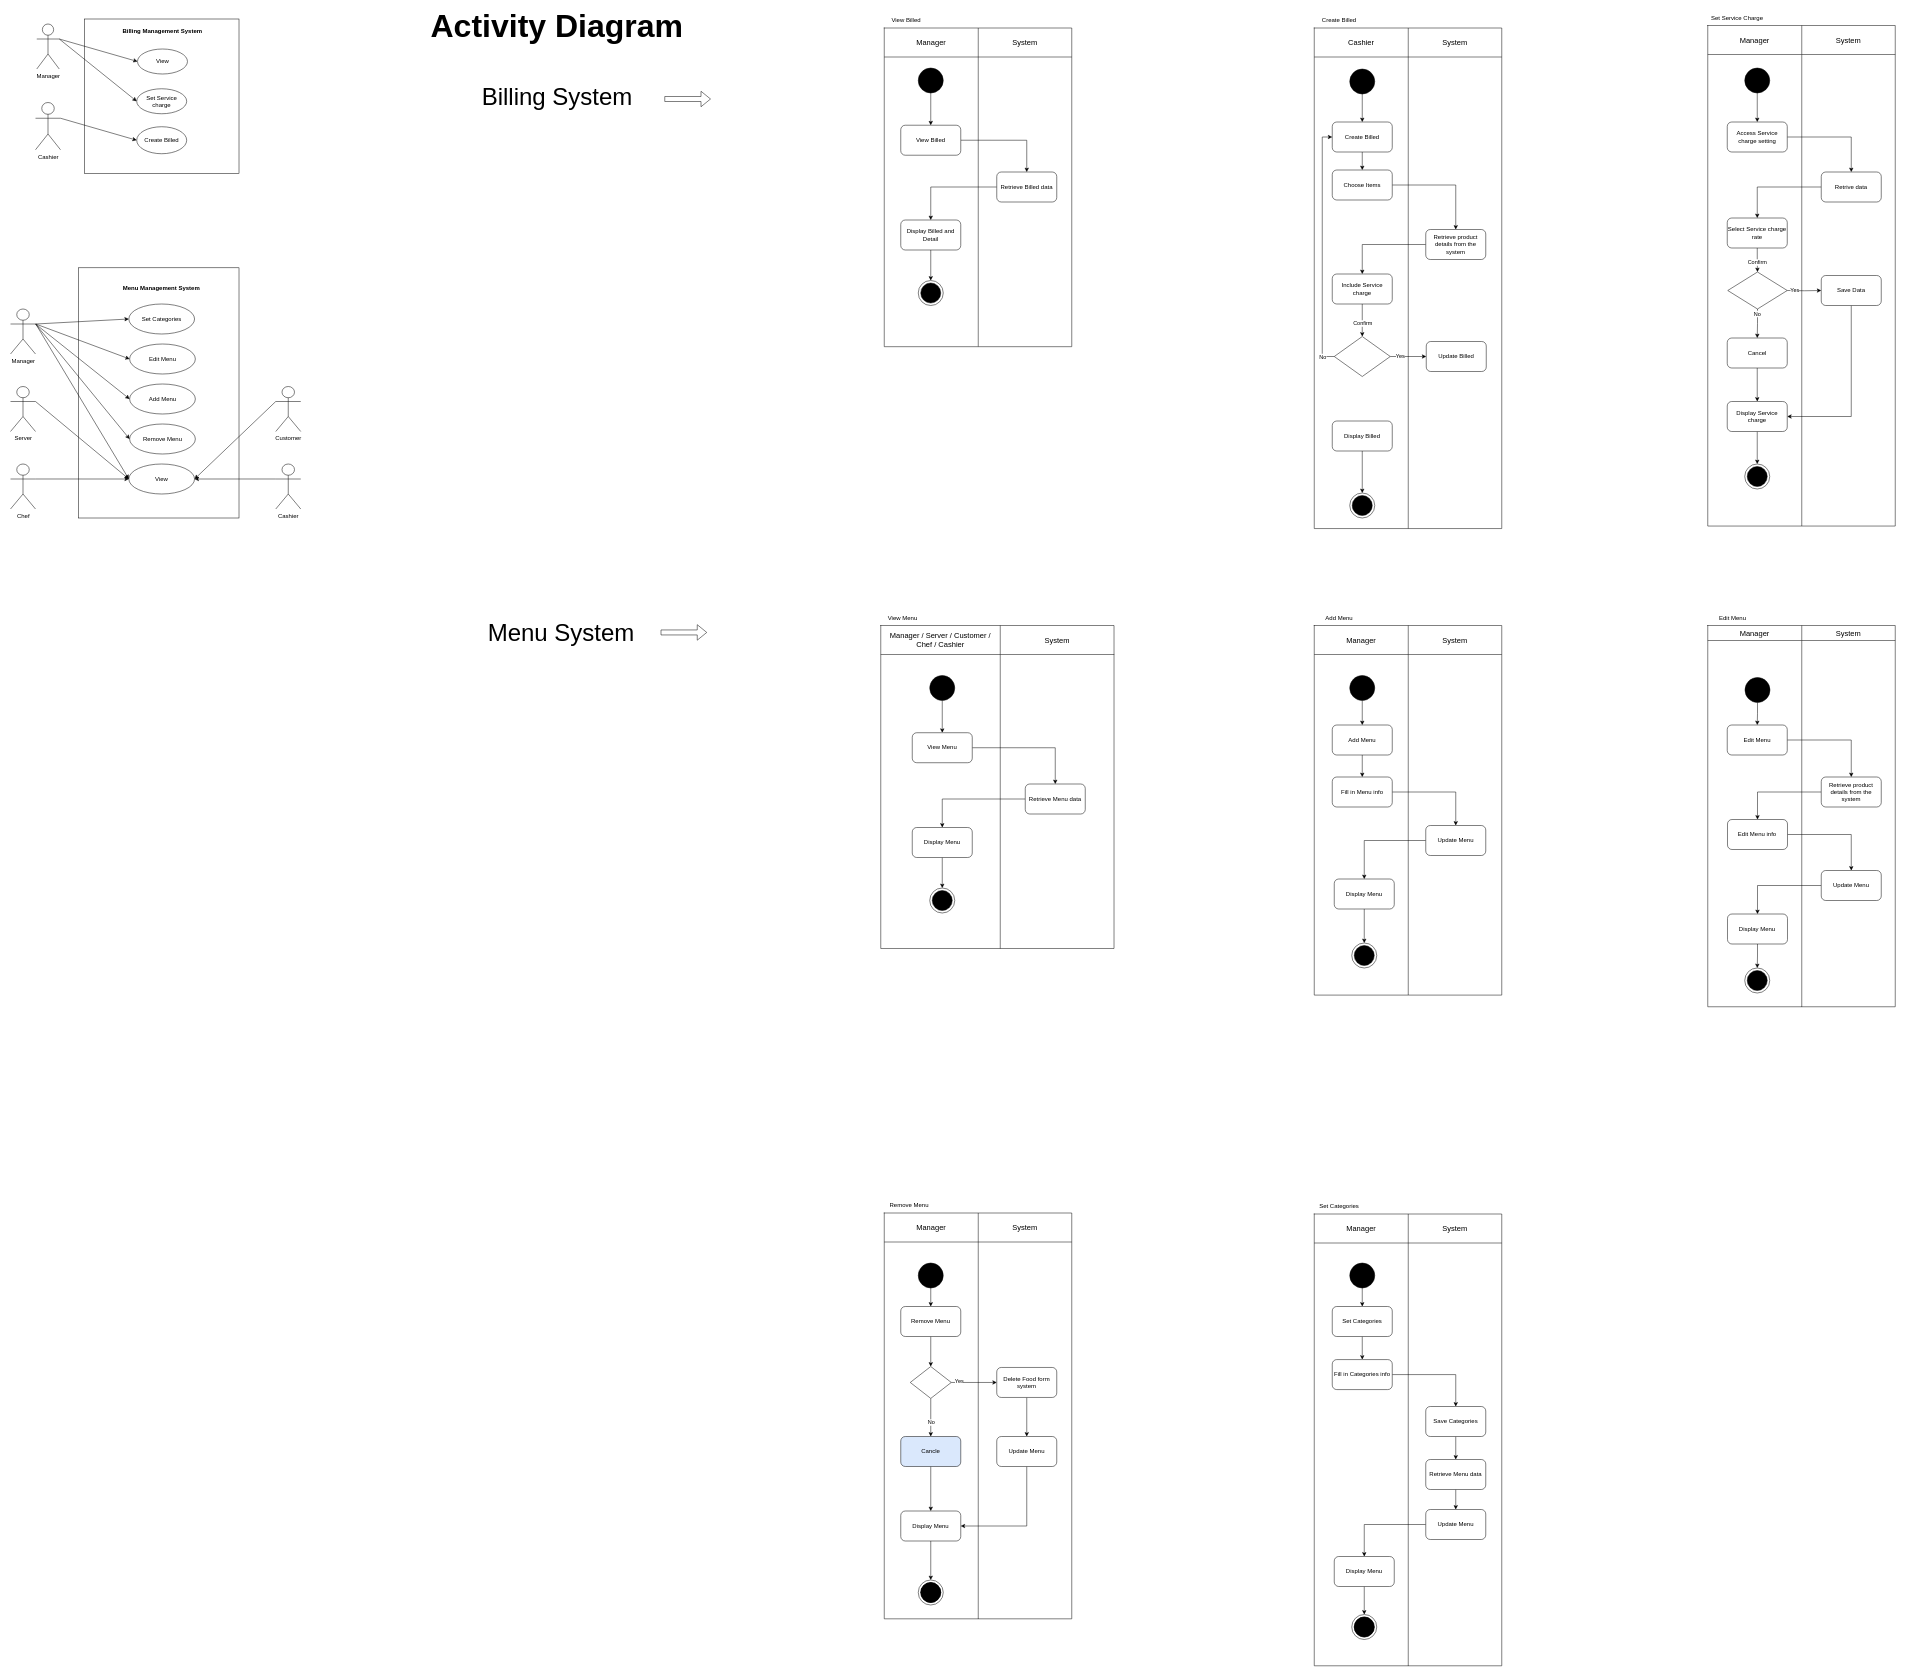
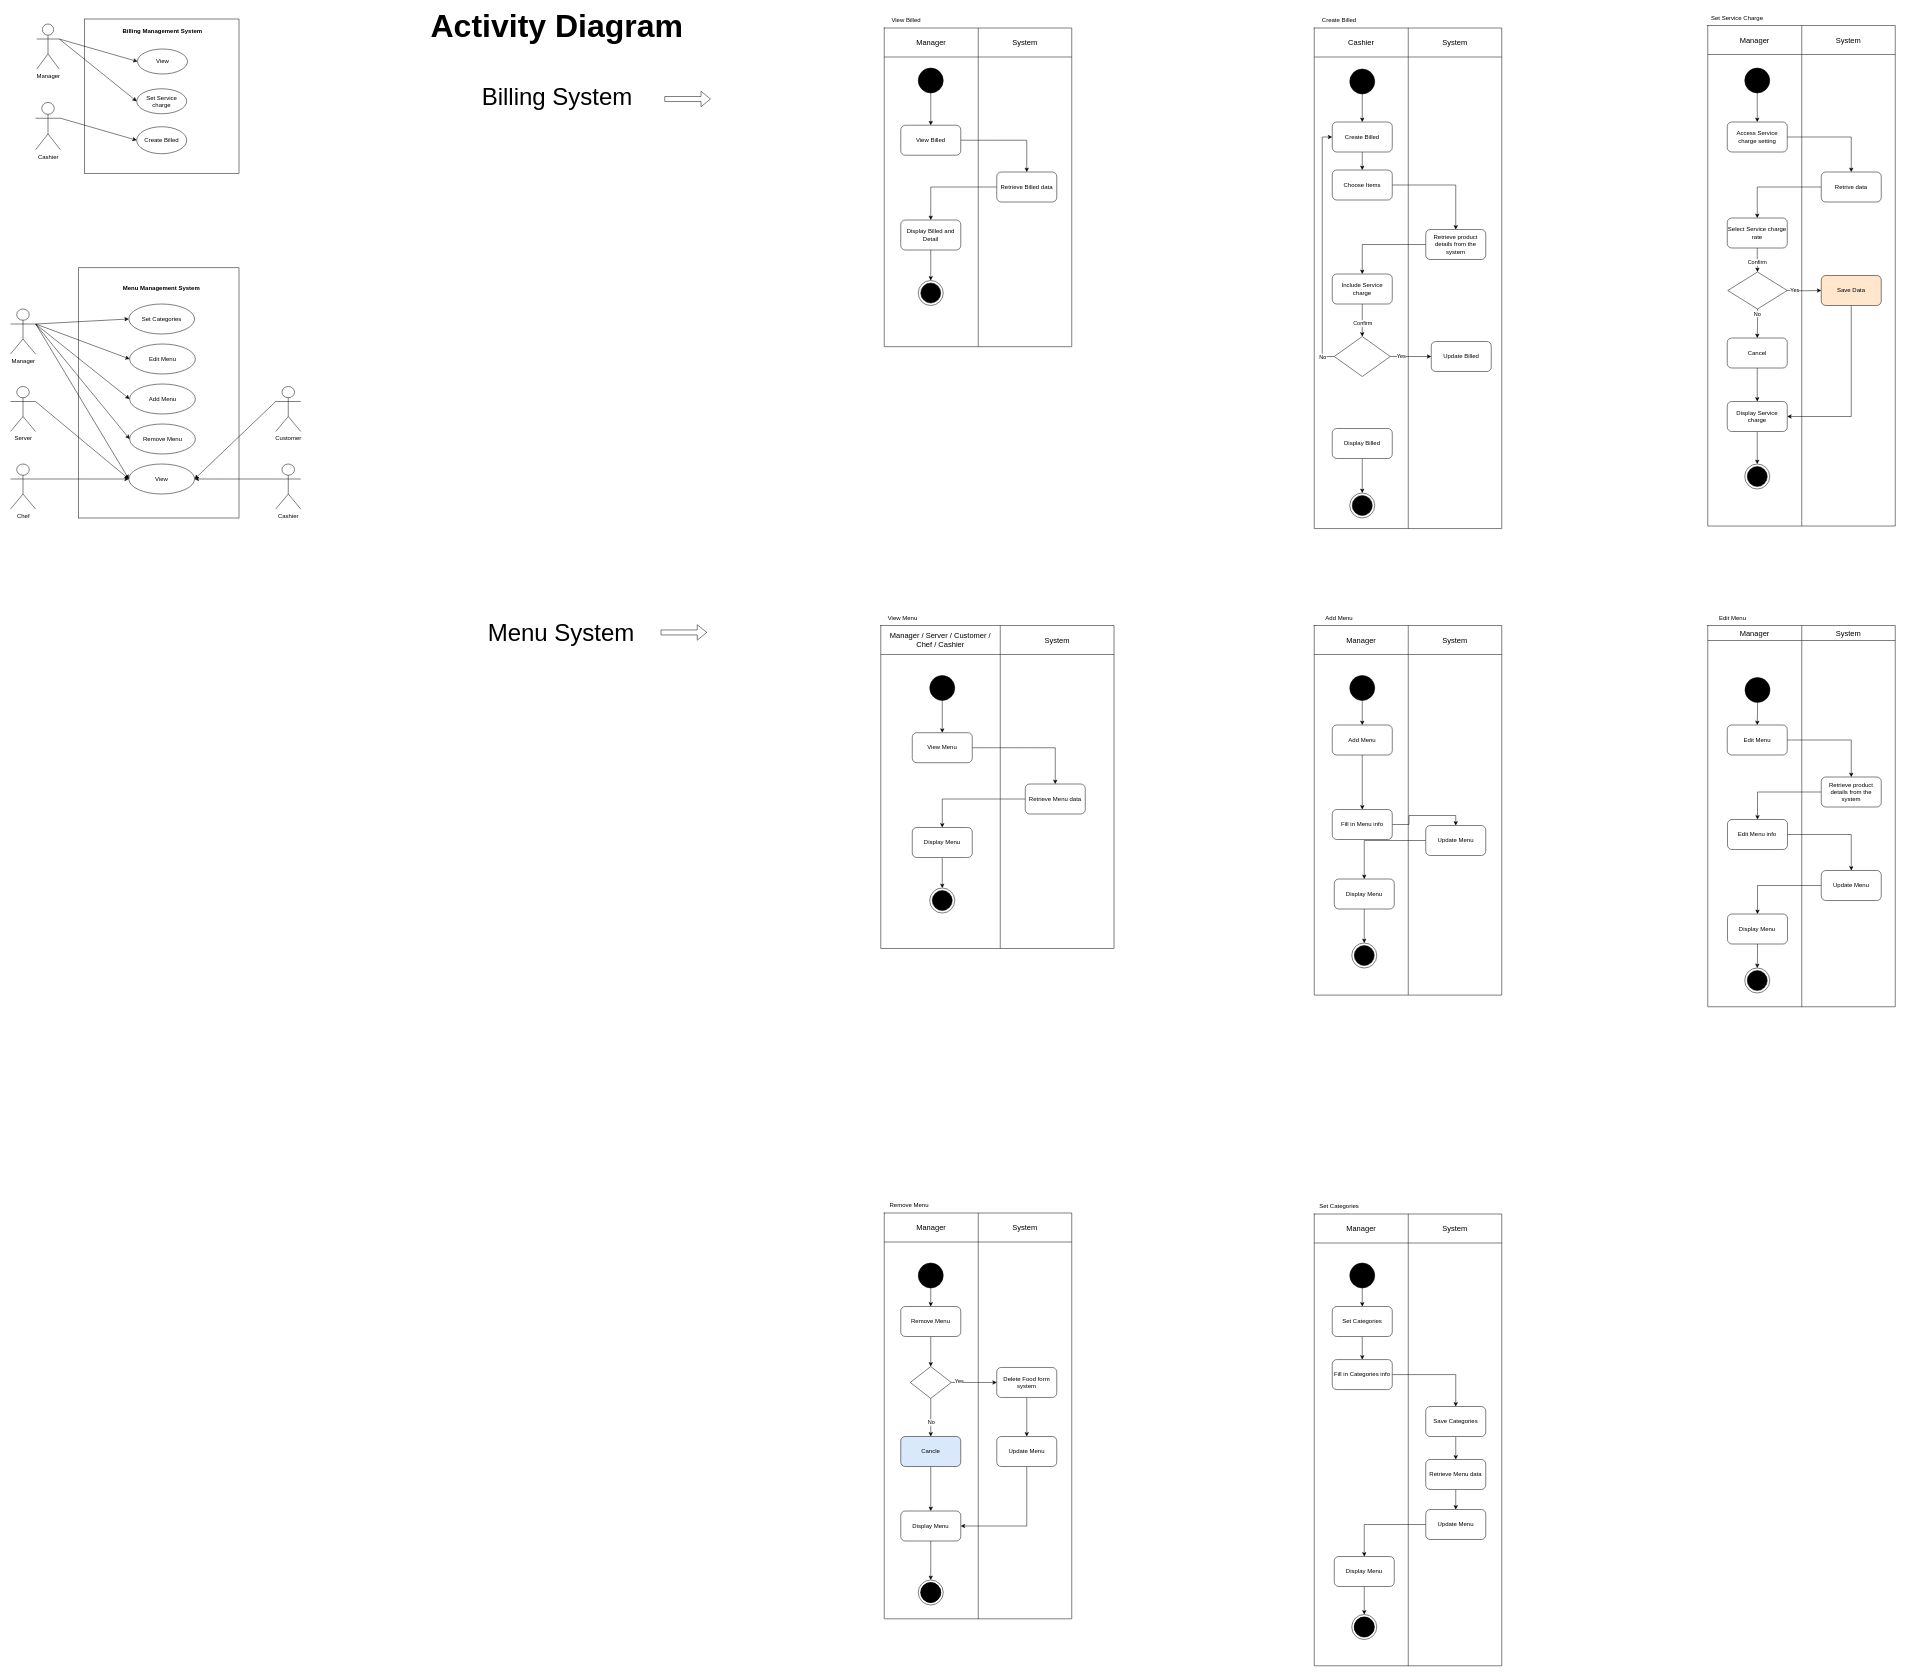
node "Save Data": fillcolor #ffffff -> #ffe6cc
node "Update Billed": moved (1456, 356) -> (1461, 356)
node "Display Billed": moved (1362, 436) -> (1362, 443)
node "Fill in Menu info": moved (1362, 792) -> (1362, 824)
